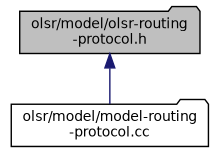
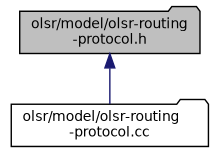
node "olsr/model/model-routing -protocol.cc": label "olsr/model/model-routing -protocol.cc" -> "olsr/model/olsr-routing -protocol.cc"
